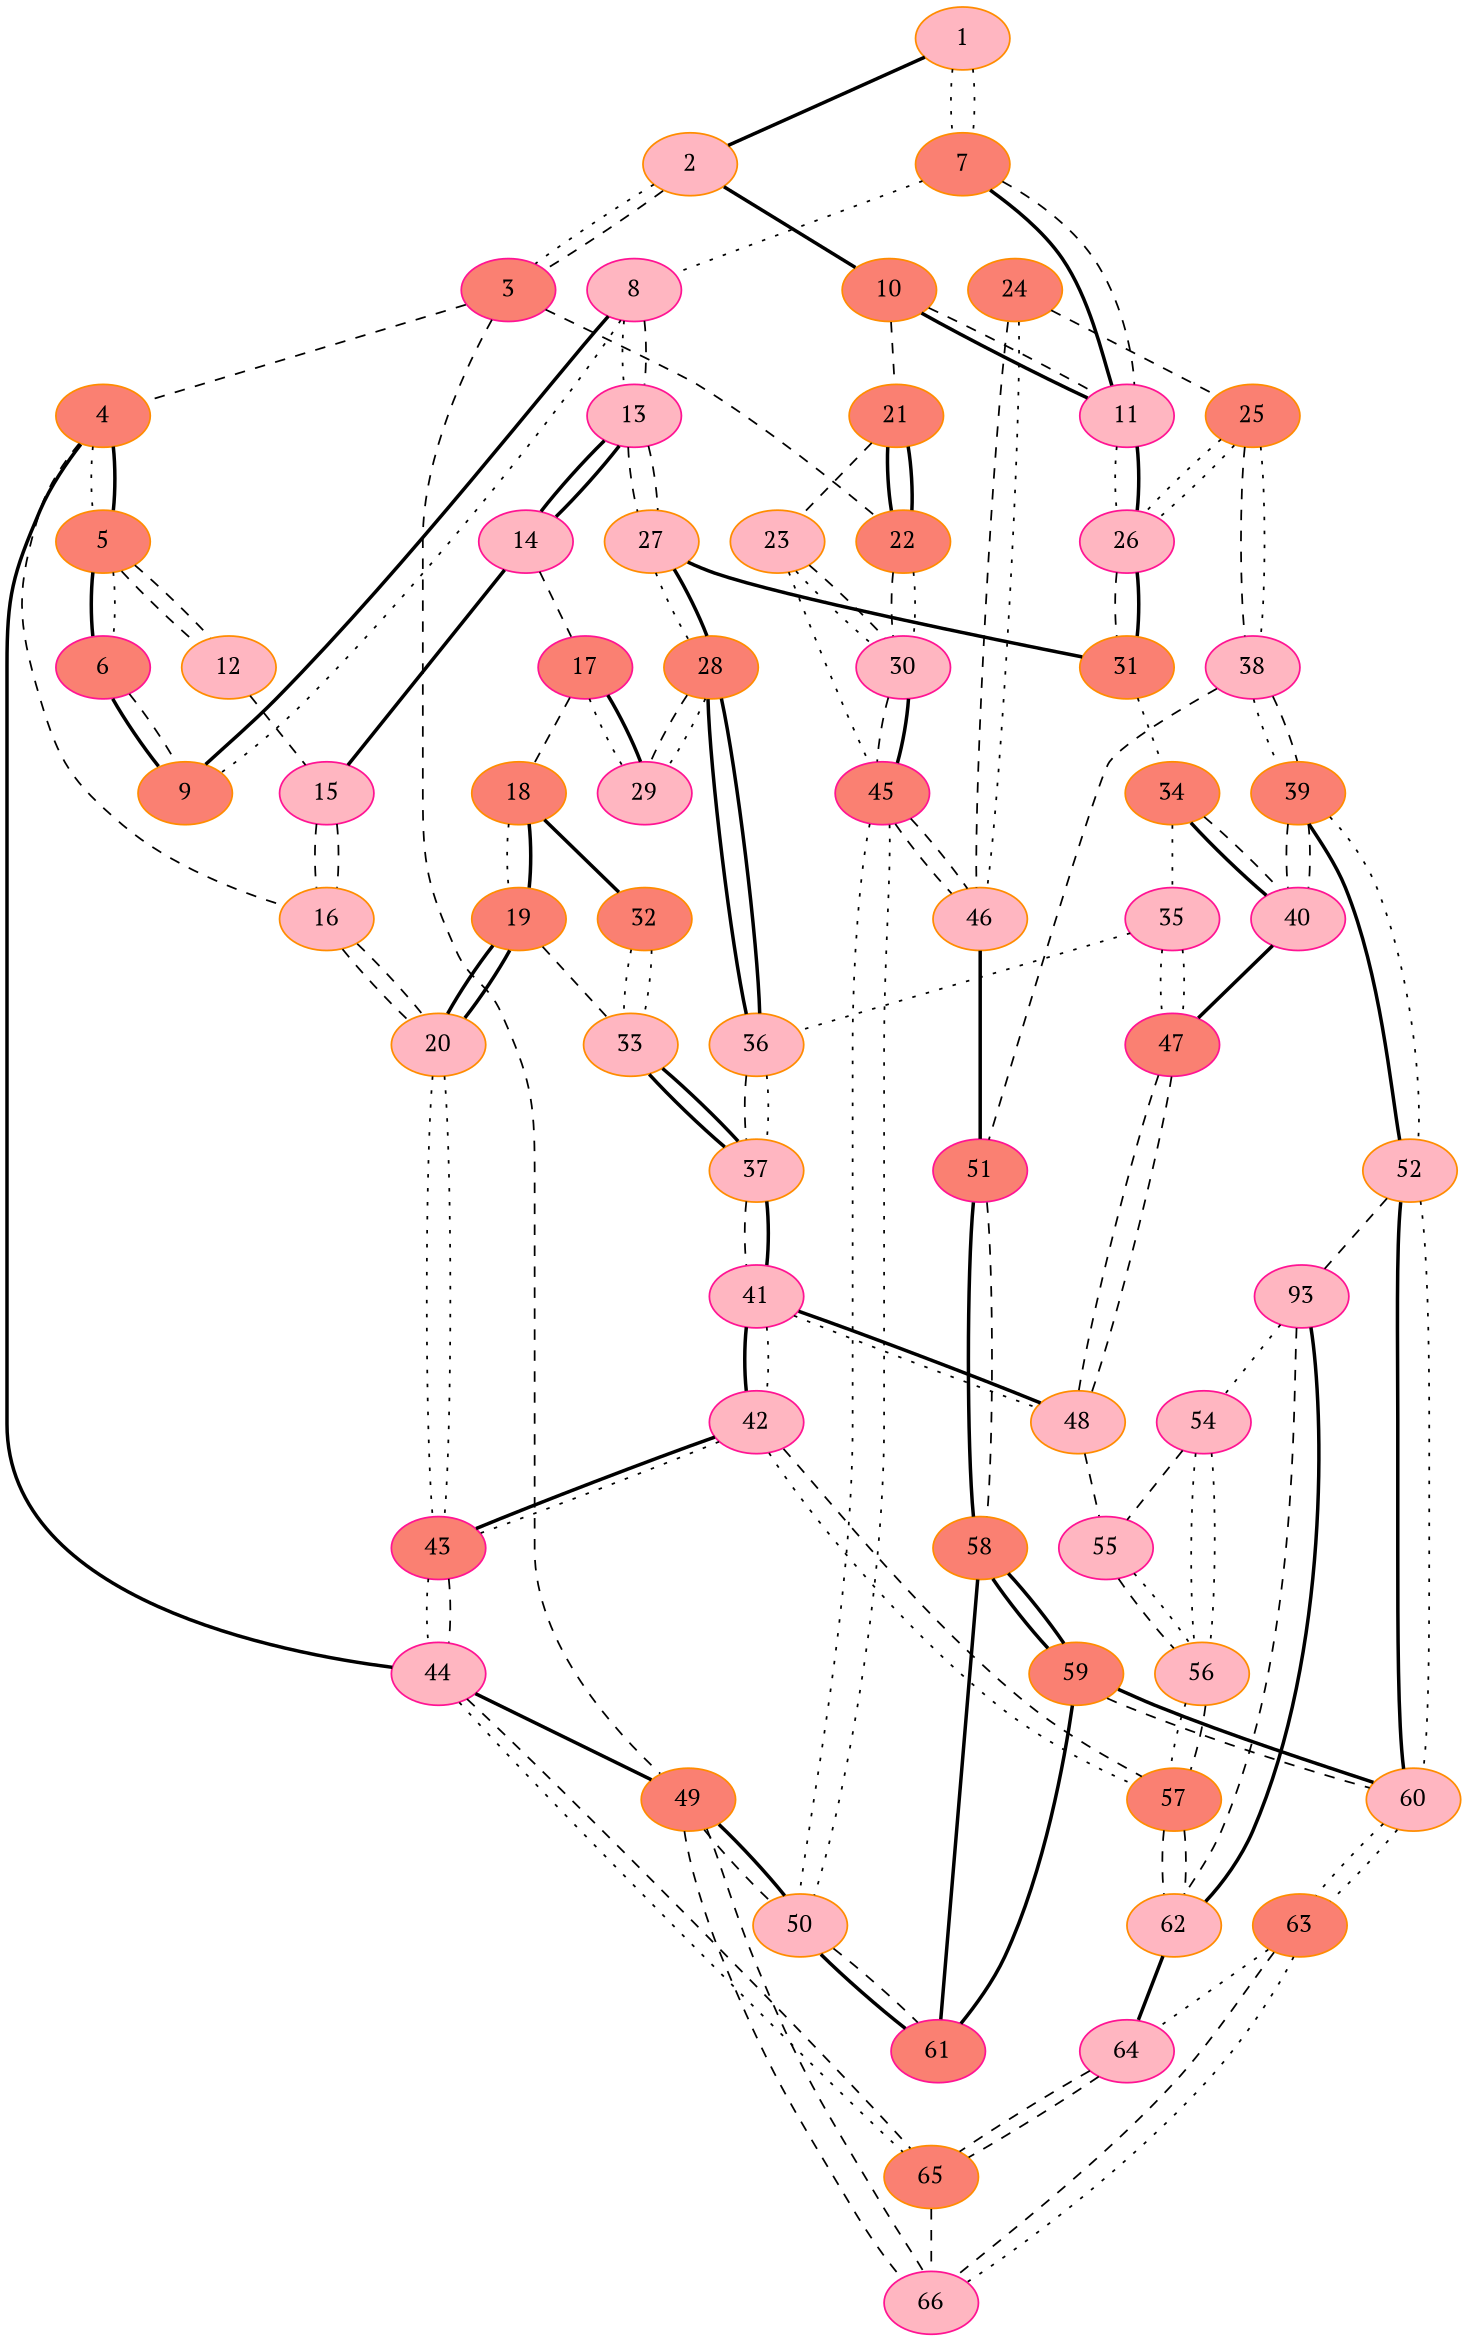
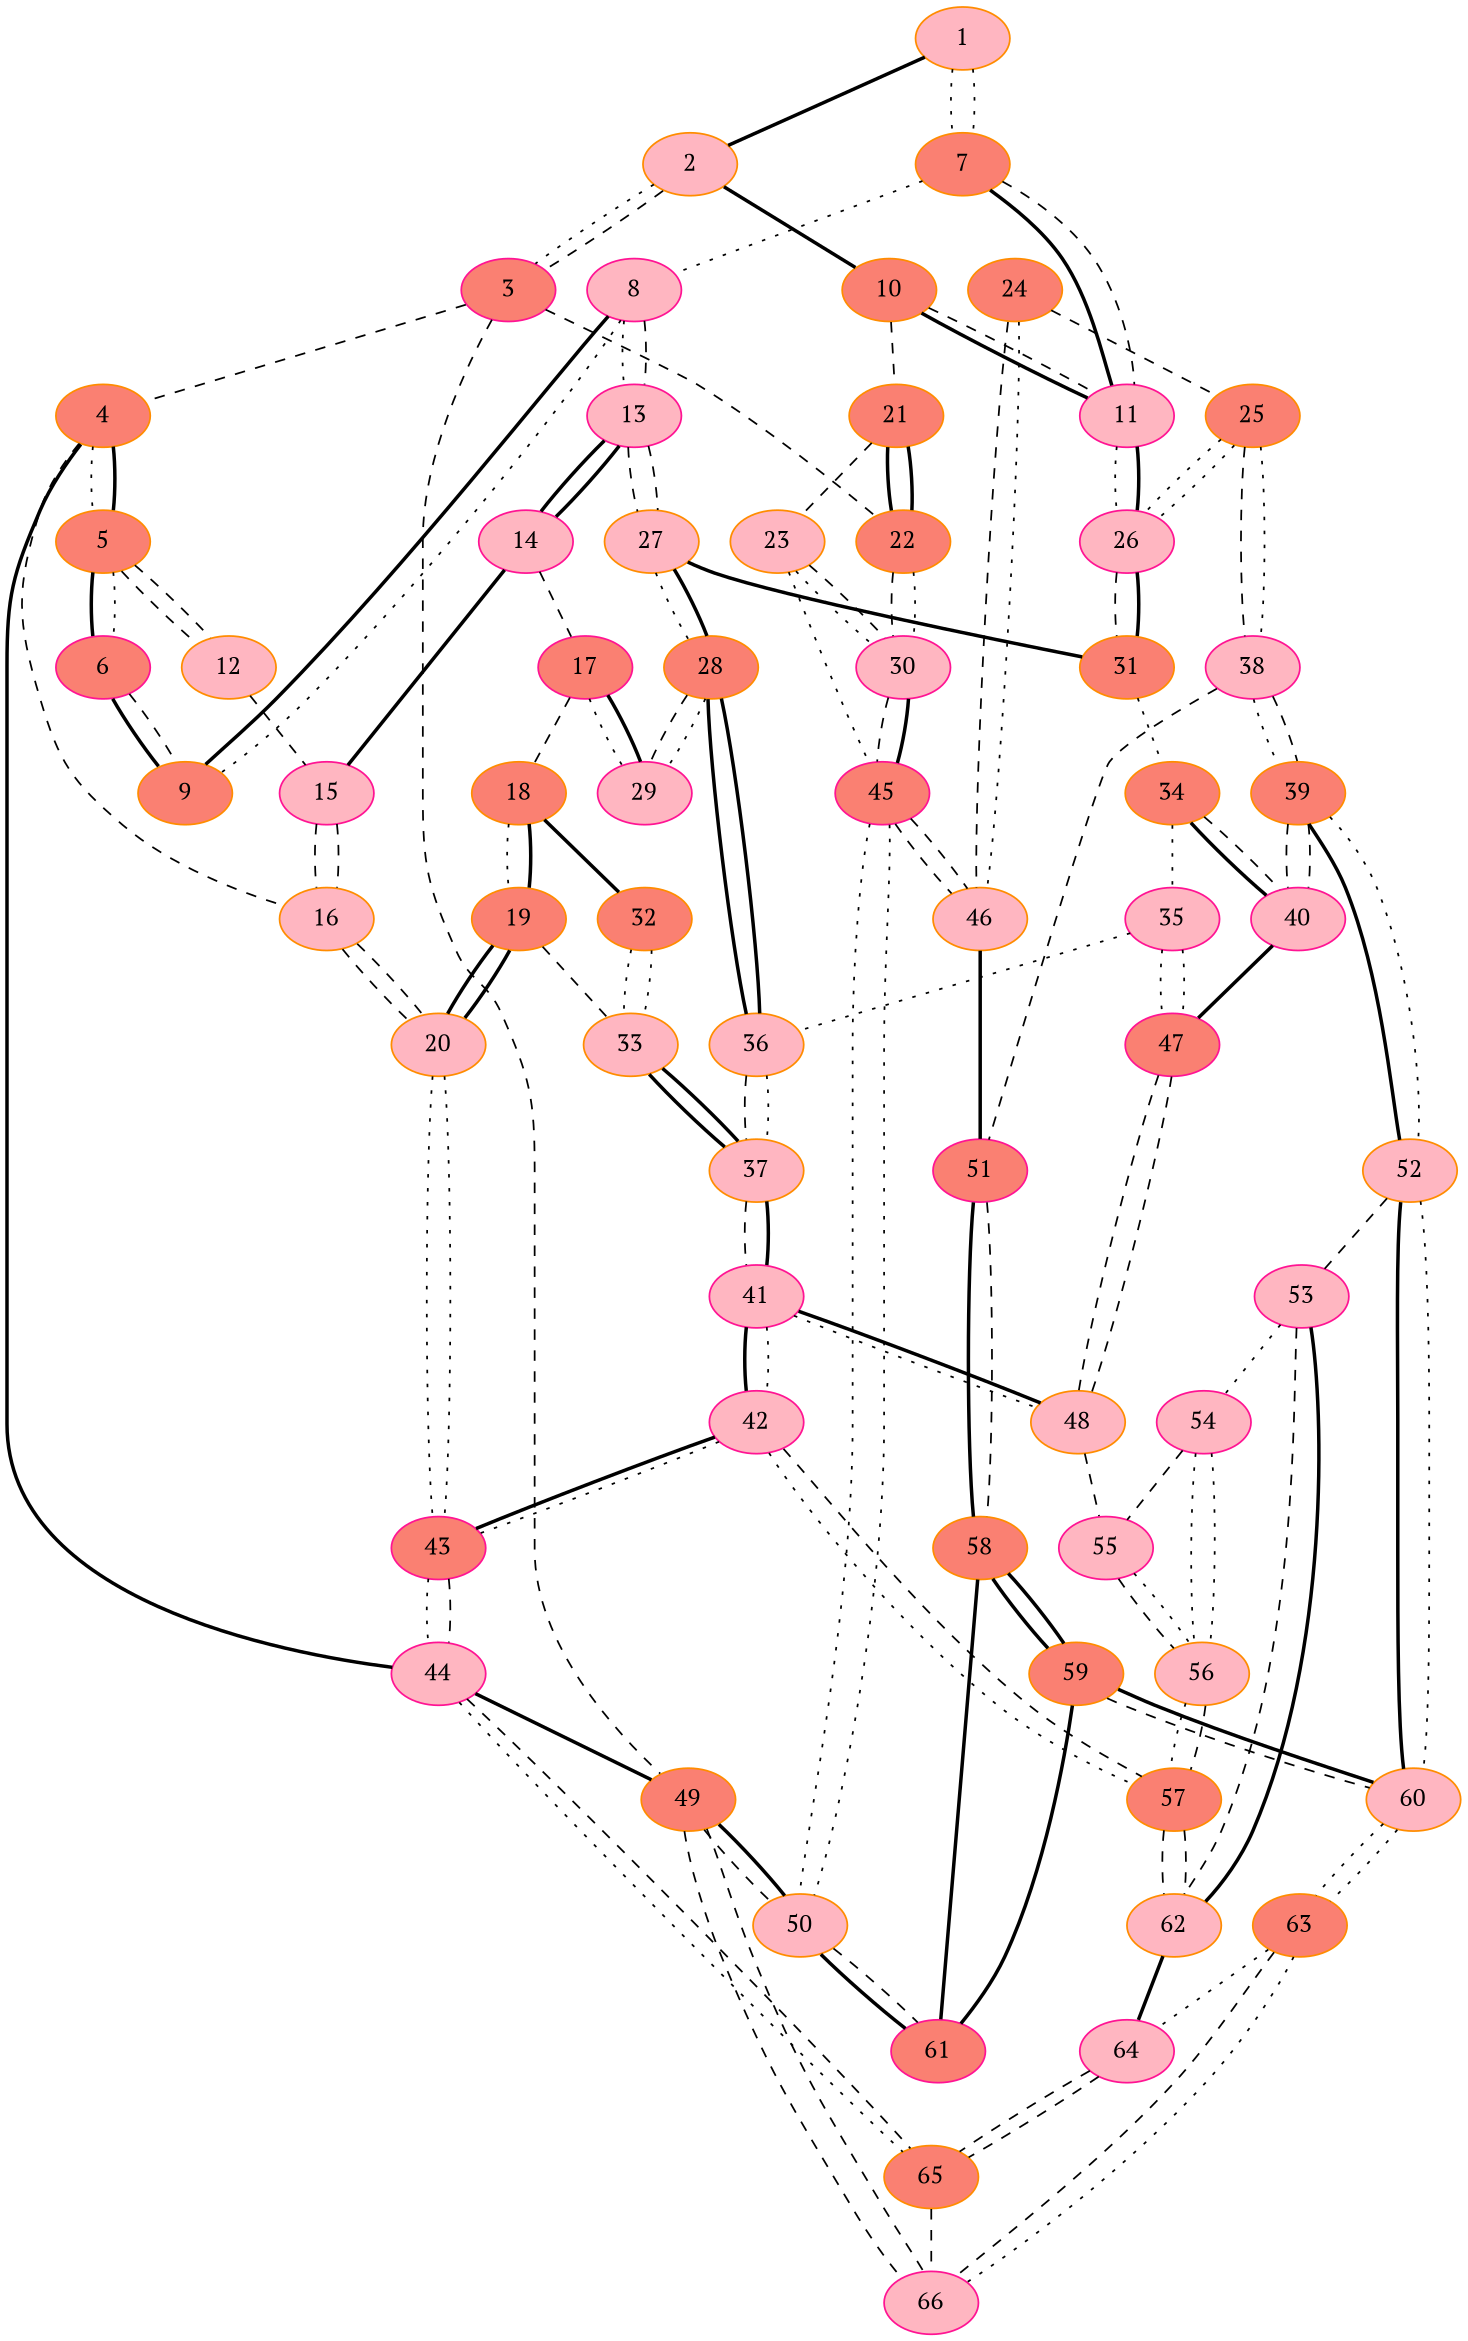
node "93": label "93" -> "53"
